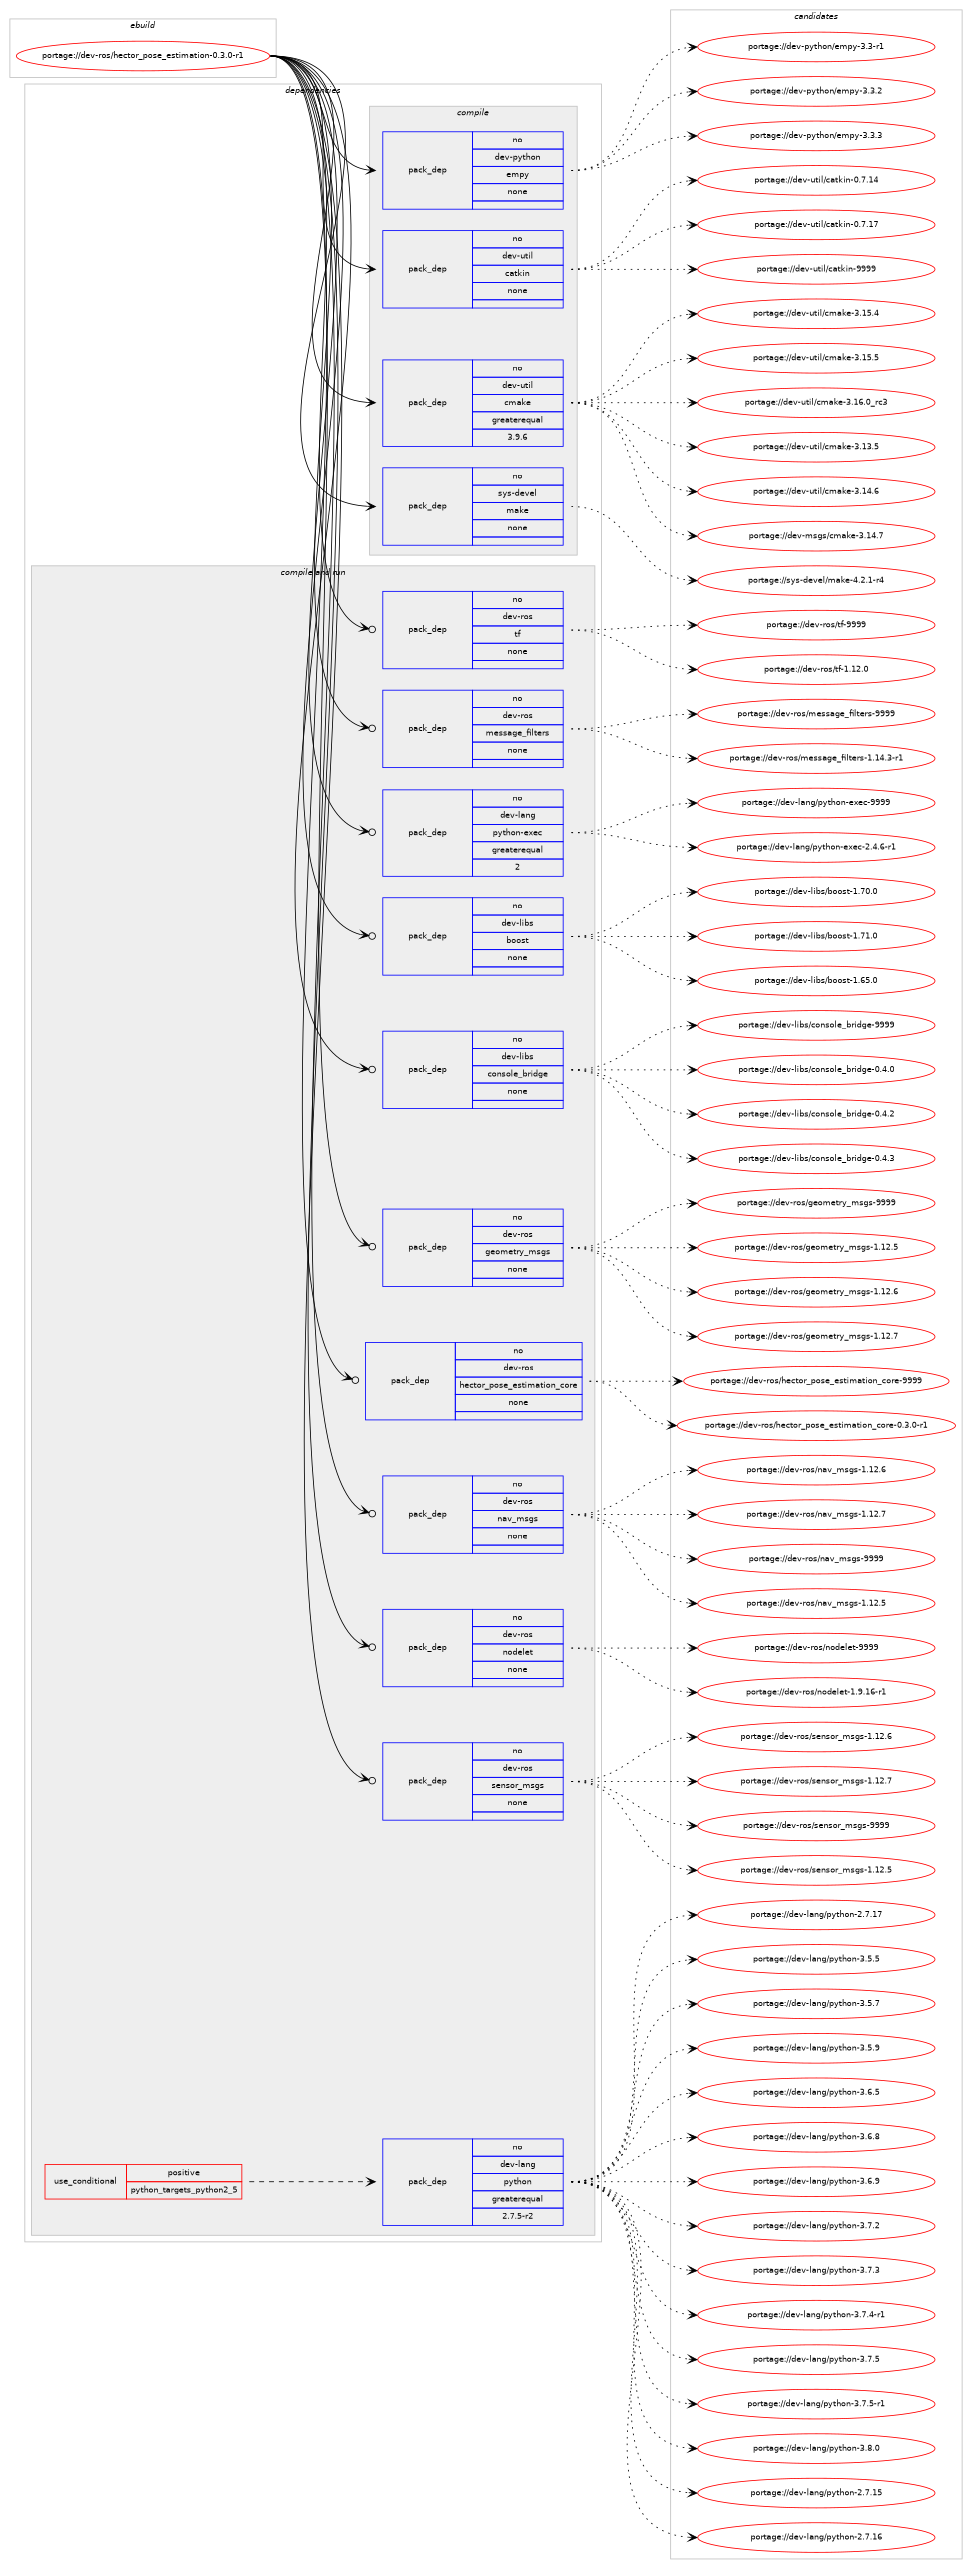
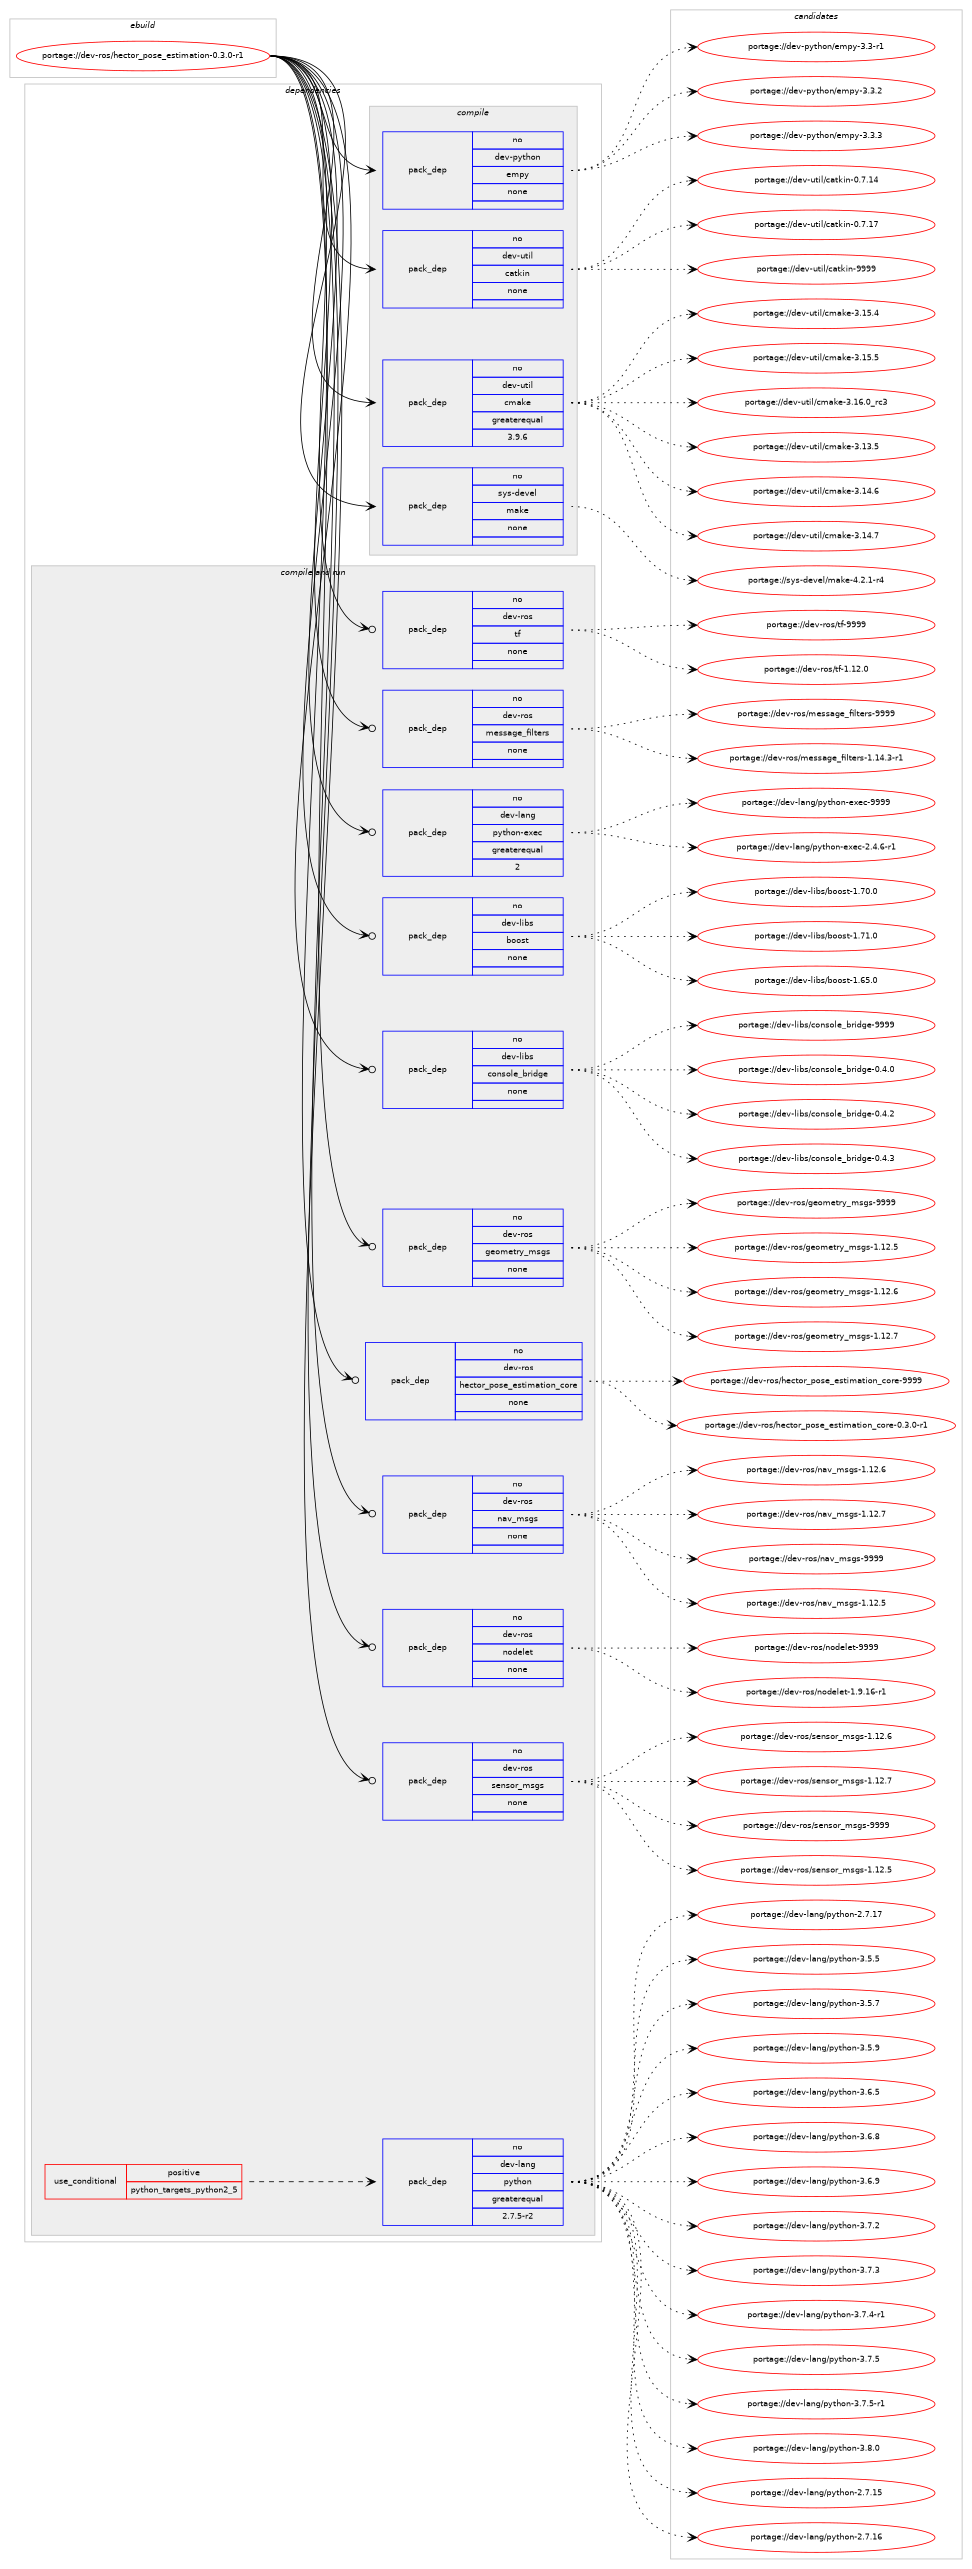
node "portage://dev-msgs/cmake-3.14.7": label "portage://dev-msgs/cmake-3.14.7" -> "portage://dev-util/cmake-3.14.7"
